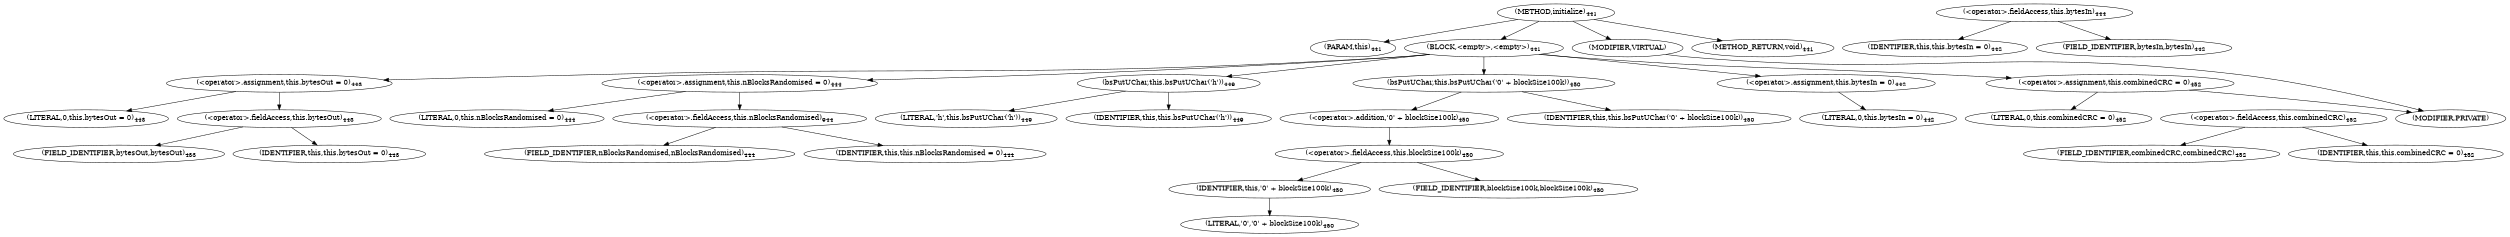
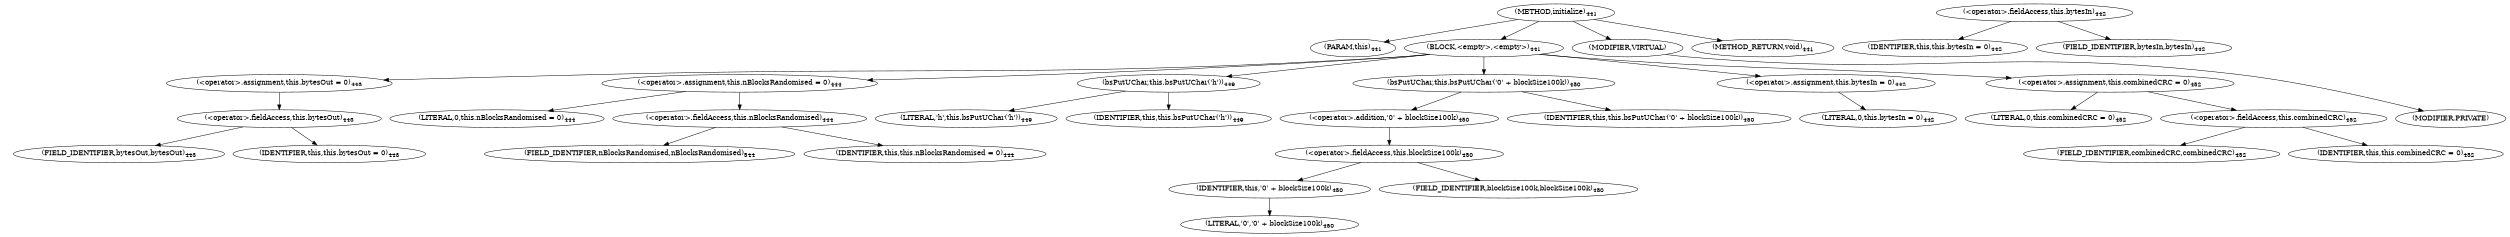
node "(<operator>.fieldAccess,this.bytesIn)": text "444" -> "442"
edge "(<operator>.assignment,this.combinedCRC = 0)" -> "(MODIFIER,PRIVATE)": now "(<operator>.assignment,this.combinedCRC = 0)" -> "(<operator>.fieldAccess,this.combinedCRC)"
node "(<operator>.fieldAccess,this.nBlocksRandomised)": text "944" -> "444"
node "(LITERAL,0,this.bytesOut = 0)": removed
node "(FIELD_IDENTIFIER,bytesOut,bytesOut)": text "433" -> "443"
node "(FIELD_IDENTIFIER,nBlocksRandomised,nBlocksRandomised)": text "444" -> "544"
